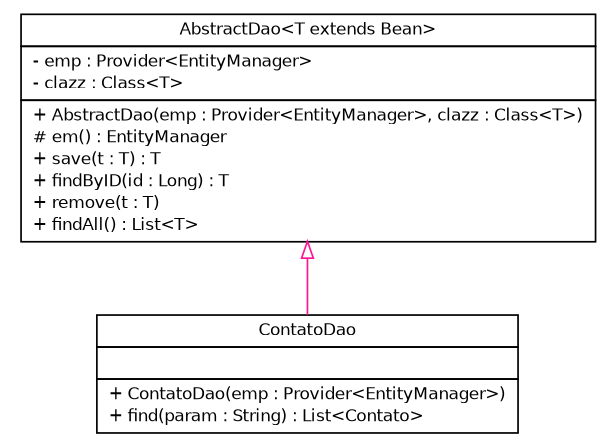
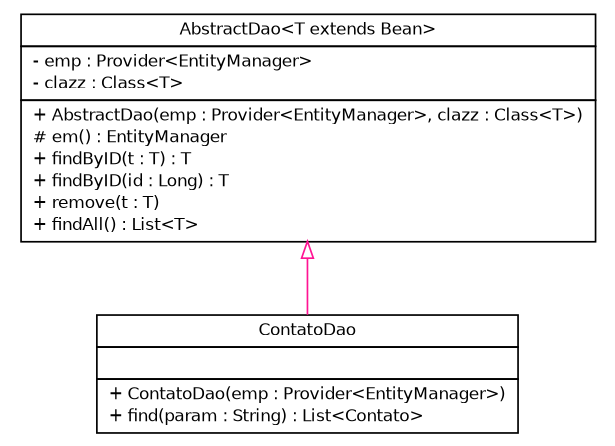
node "AbstractDao<T extends Bean>": text "+ save(t : T) : T" -> "+ findByID(t : T) : T"
